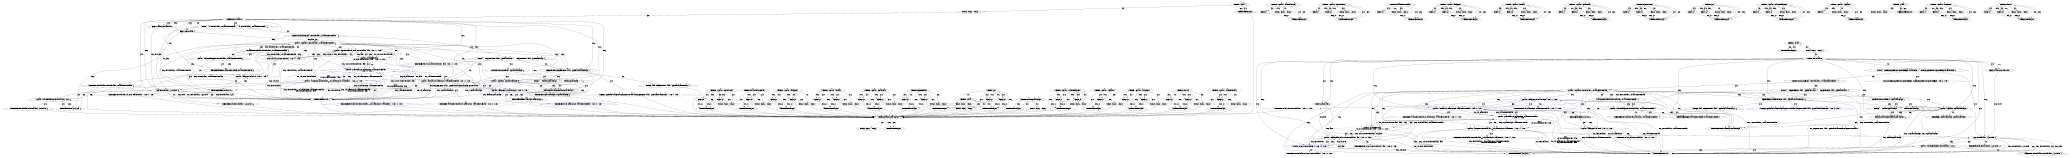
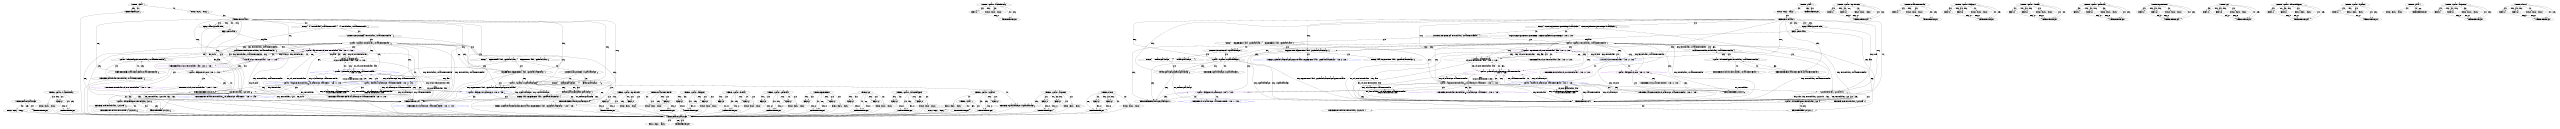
edge "<(<operator>.fieldAccess,std::move)<SUB>11</SUB>>" -> "<(std.move,std::move(texture_holder_))<SUB>11</SUB>>": added, label "CFG:"
edge "<(<operator>.fieldAccess,std::make_unique)<SUB>11</SUB>>" -> "<(IDENTIFIER,std,std::move(texture_holder_))<SUB>11</SUB>>": now "<(<operator>.fieldAccess,std::move)<SUB>11</SUB>>" -> "<(IDENTIFIER,std,std::move(texture_holder_))<SUB>11</SUB>>"
edge "<(<operator>.fieldAccess,std::make_unique)<SUB>11</SUB>>" -> "<(<operator>.fieldAccess,std::move)<SUB>12</SUB>>": now "<(std.move,std::move(texture_holder_))<SUB>12</SUB>>" -> "<(<operator>.fieldAccess,std::move)<SUB>12</SUB>>"
